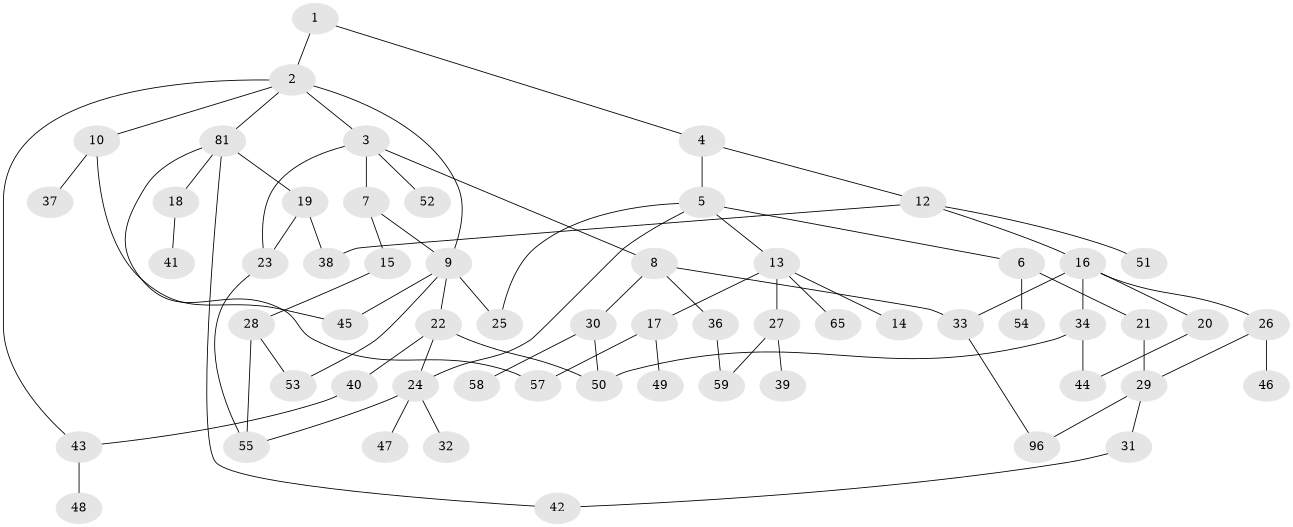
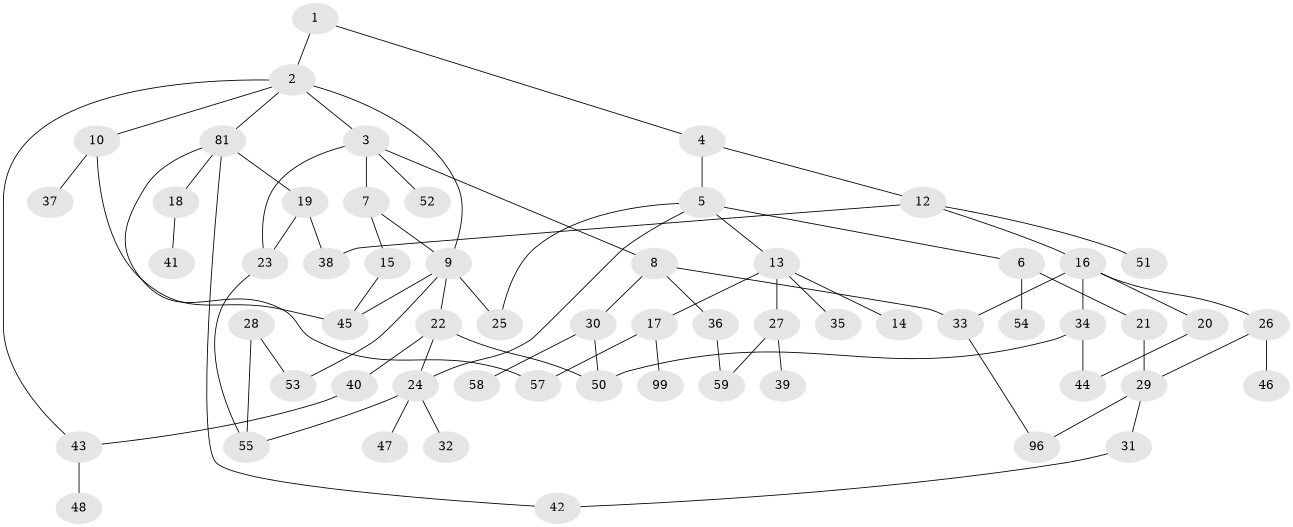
edge "15" -- "28": now "15" -- "45"
node "65": label "65" -> "35"
node "49": label "49" -> "99"
